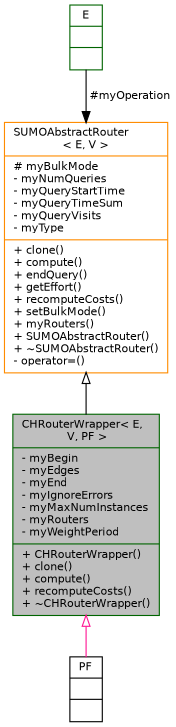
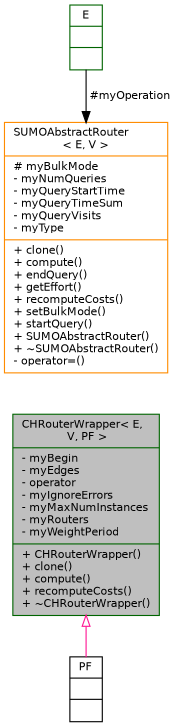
node "SUMOAbstractRouter": text "+ myRouters()" -> "+ startQuery()"
edge "CHRouterWrapper< E," -> "SUMOAbstractRouter": removed
node "CHRouterWrapper< E,": text "- myEnd" -> "- operator"
